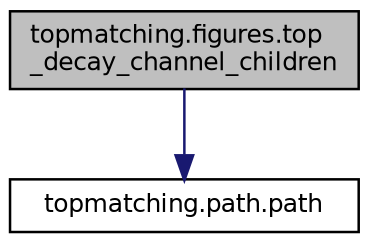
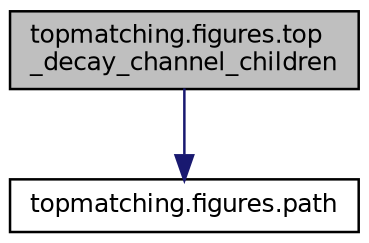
node "topmatching.path.path": label "topmatching.path.path" -> "topmatching.figures.path"
